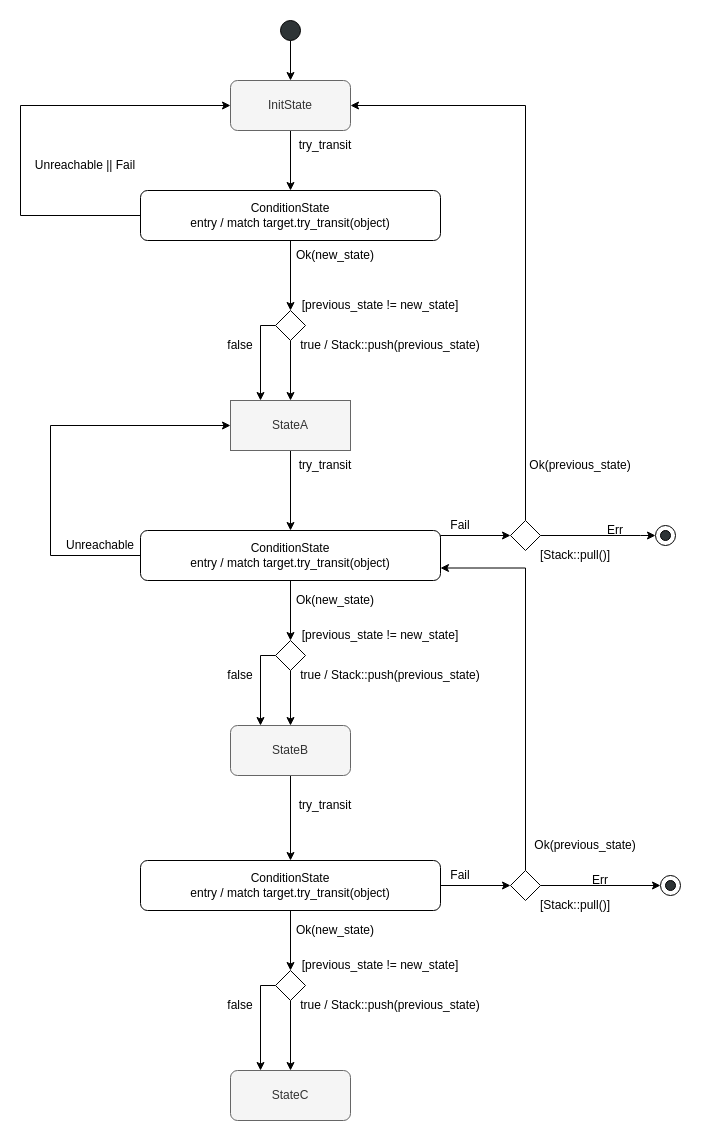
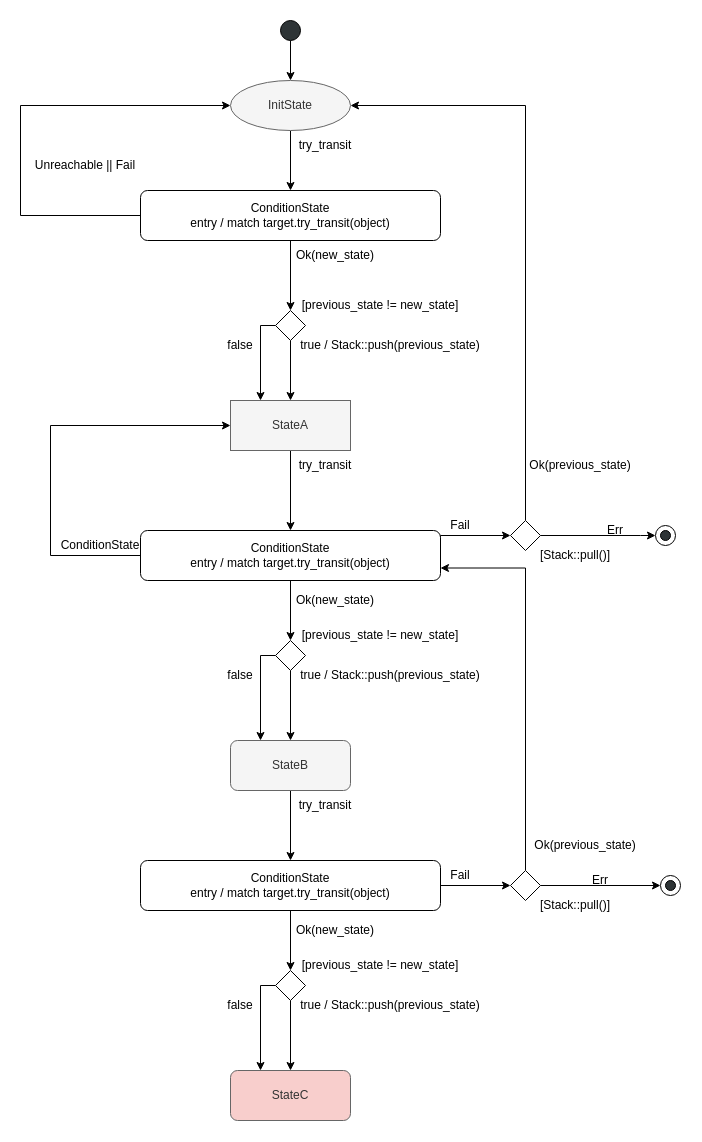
node "InitState": shape rounded rectangle -> ellipse
node "Unreachable": label "Unreachable" -> "ConditionState"
node "StateB": moved (291, 751) -> (291, 766)
node "StateC": fillcolor #f5f5f5 -> #f8cecc
